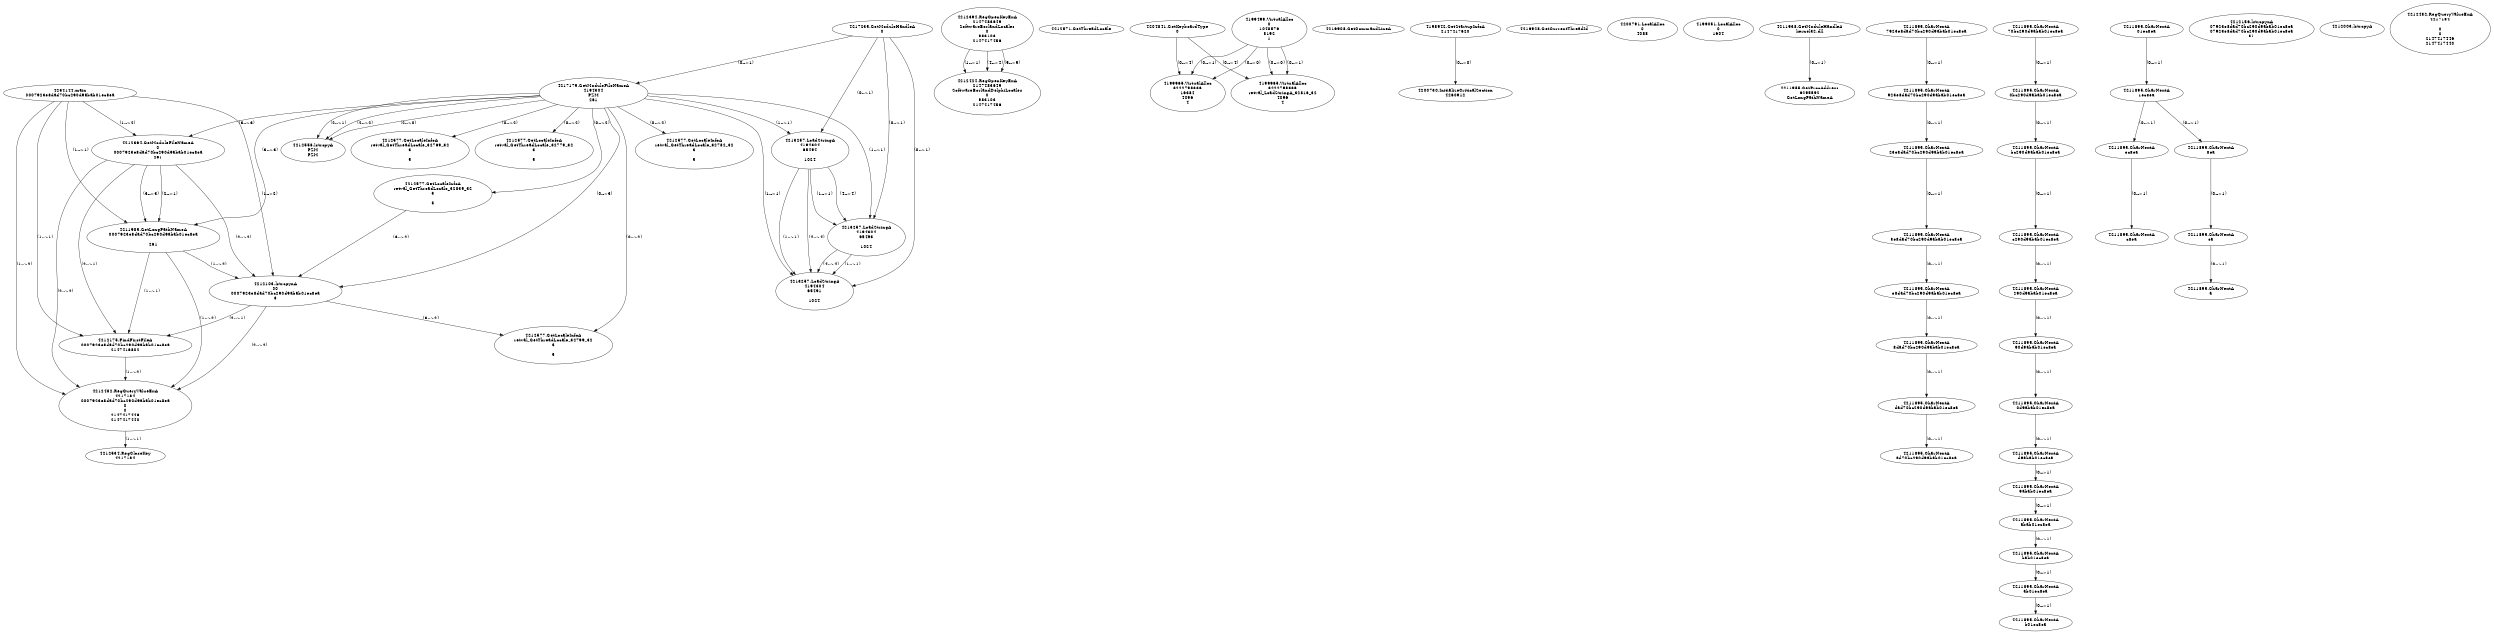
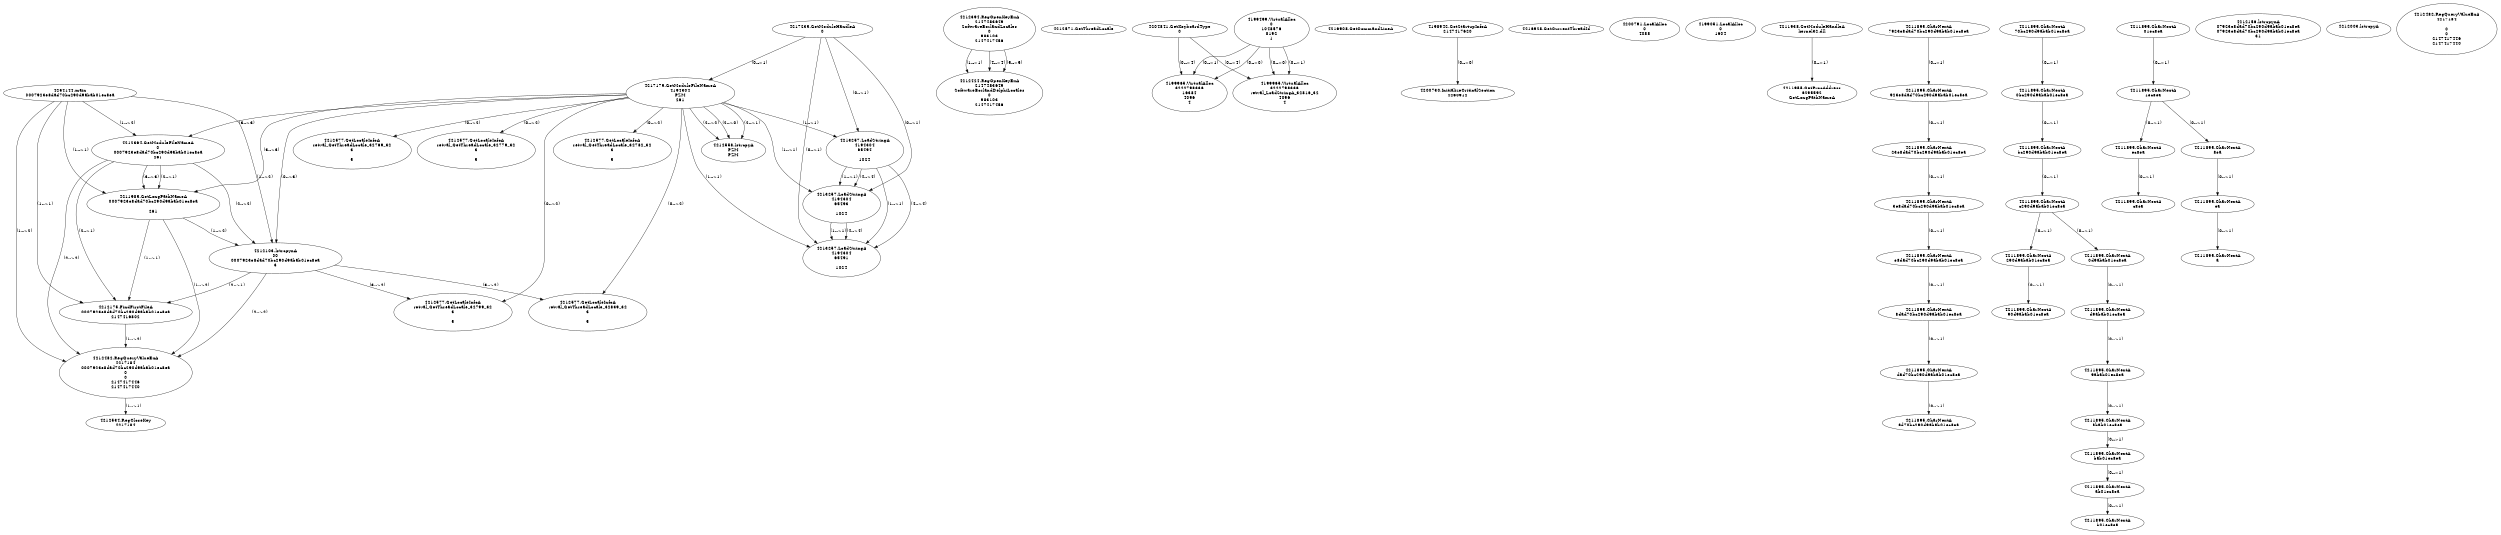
edge "4212577.GetLocaleInfoA retval_GetThreadLocale_32839_32 3 5" -> "4212103.lstrcpynA 00 0007923e8dad70bc290d9abab01ec8ea 3": reversed
edge "4211895.CharNextA 90d9abab01ec8ea" -> "4211895.CharNextA 0d9abab01ec8ea": now "4211895.CharNextA c290d9abab01ec8ea" -> "4211895.CharNextA 0d9abab01ec8ea"
